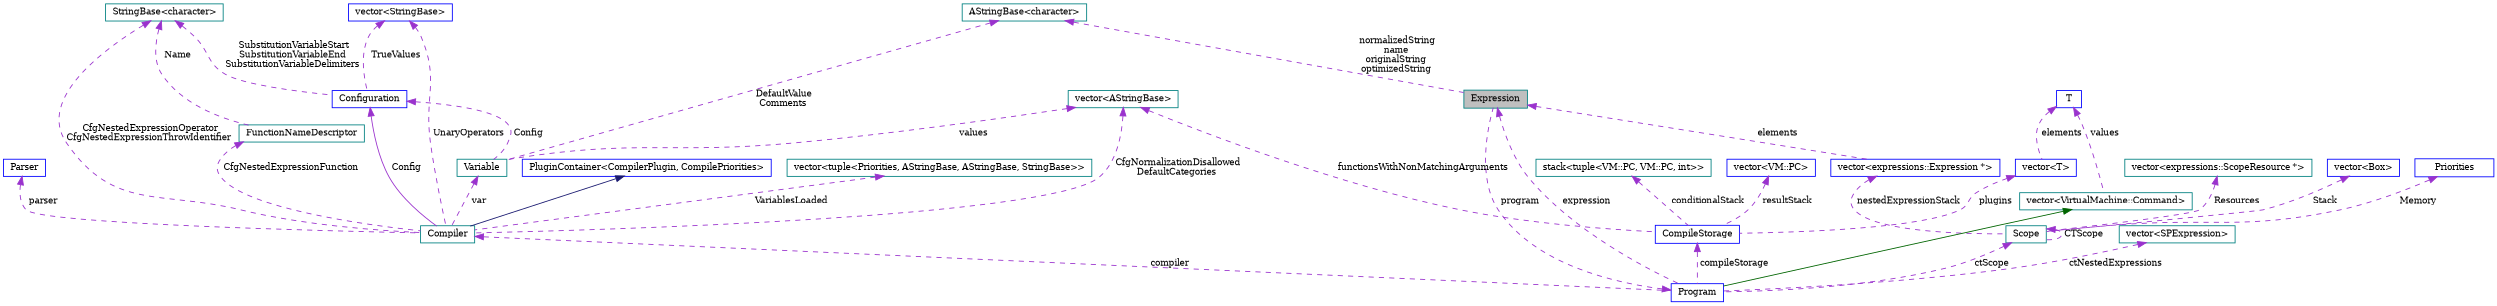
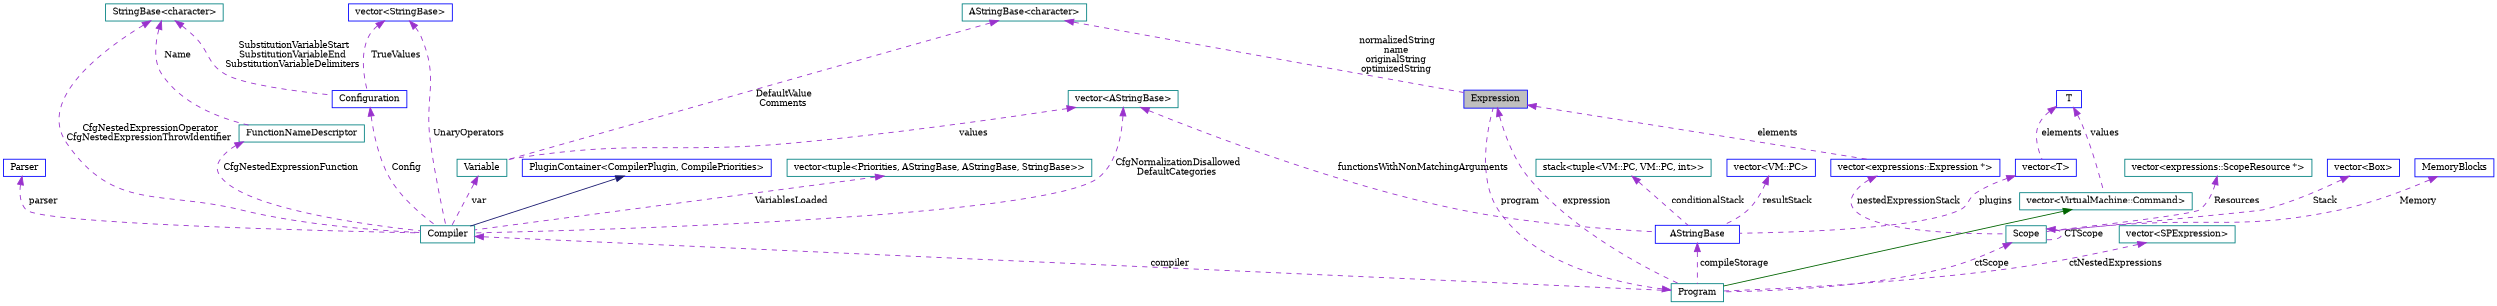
node "Expression": color teal -> blue
edge "Variable" -> "Configuration": removed, label "Config"
node "Priorities": label "Priorities" -> "MemoryBlocks"
edge "Compiler" -> "Configuration": style solid -> dashed
node "CompileStorage": label "CompileStorage" -> "AStringBase"
node "Program": color blue -> teal
